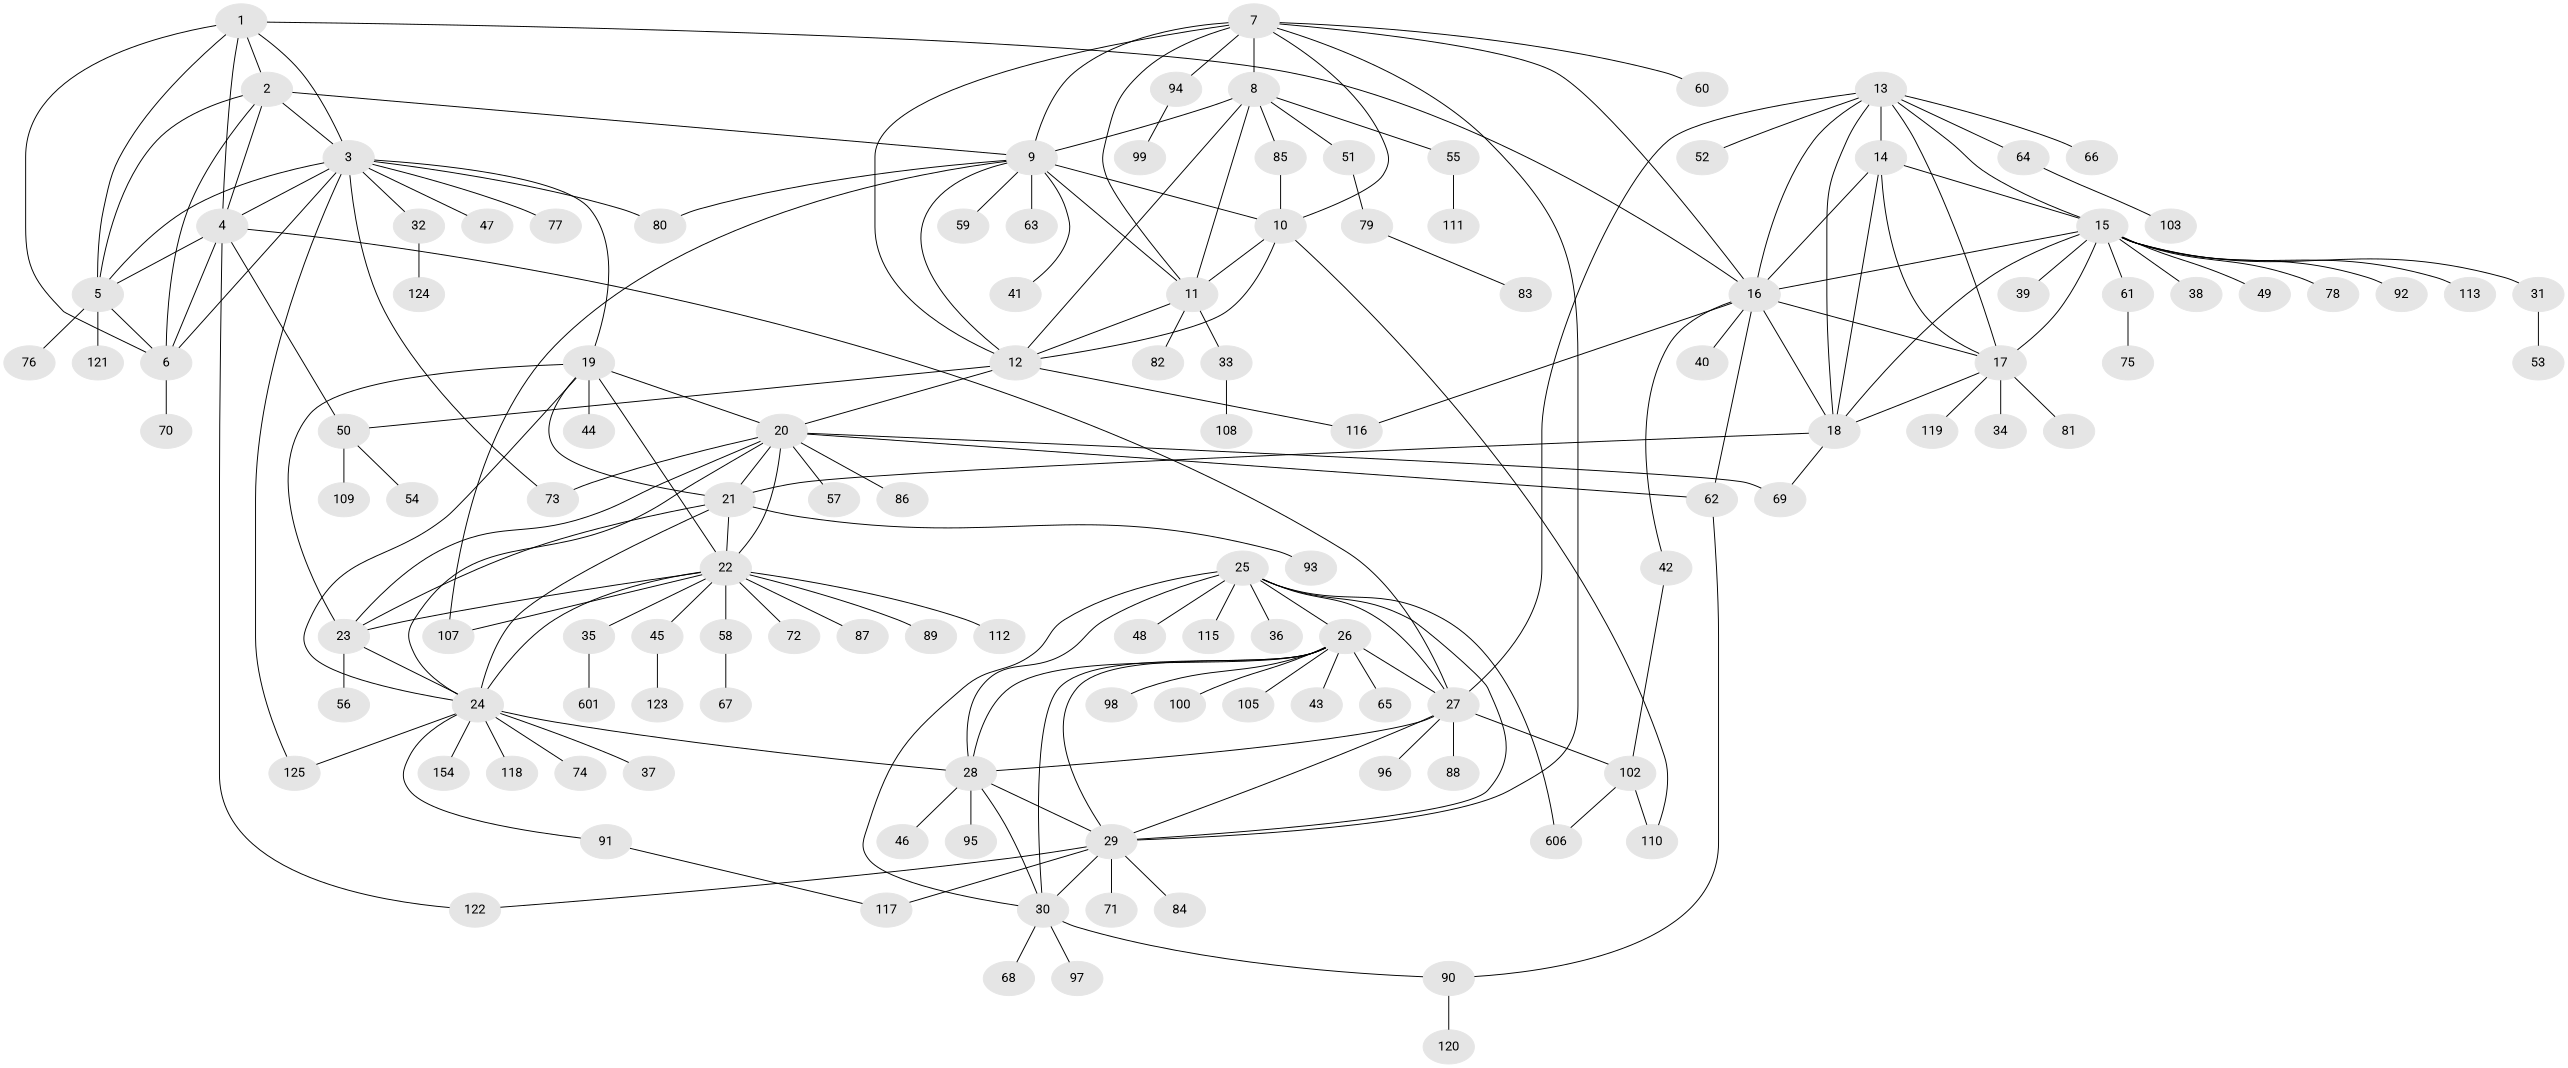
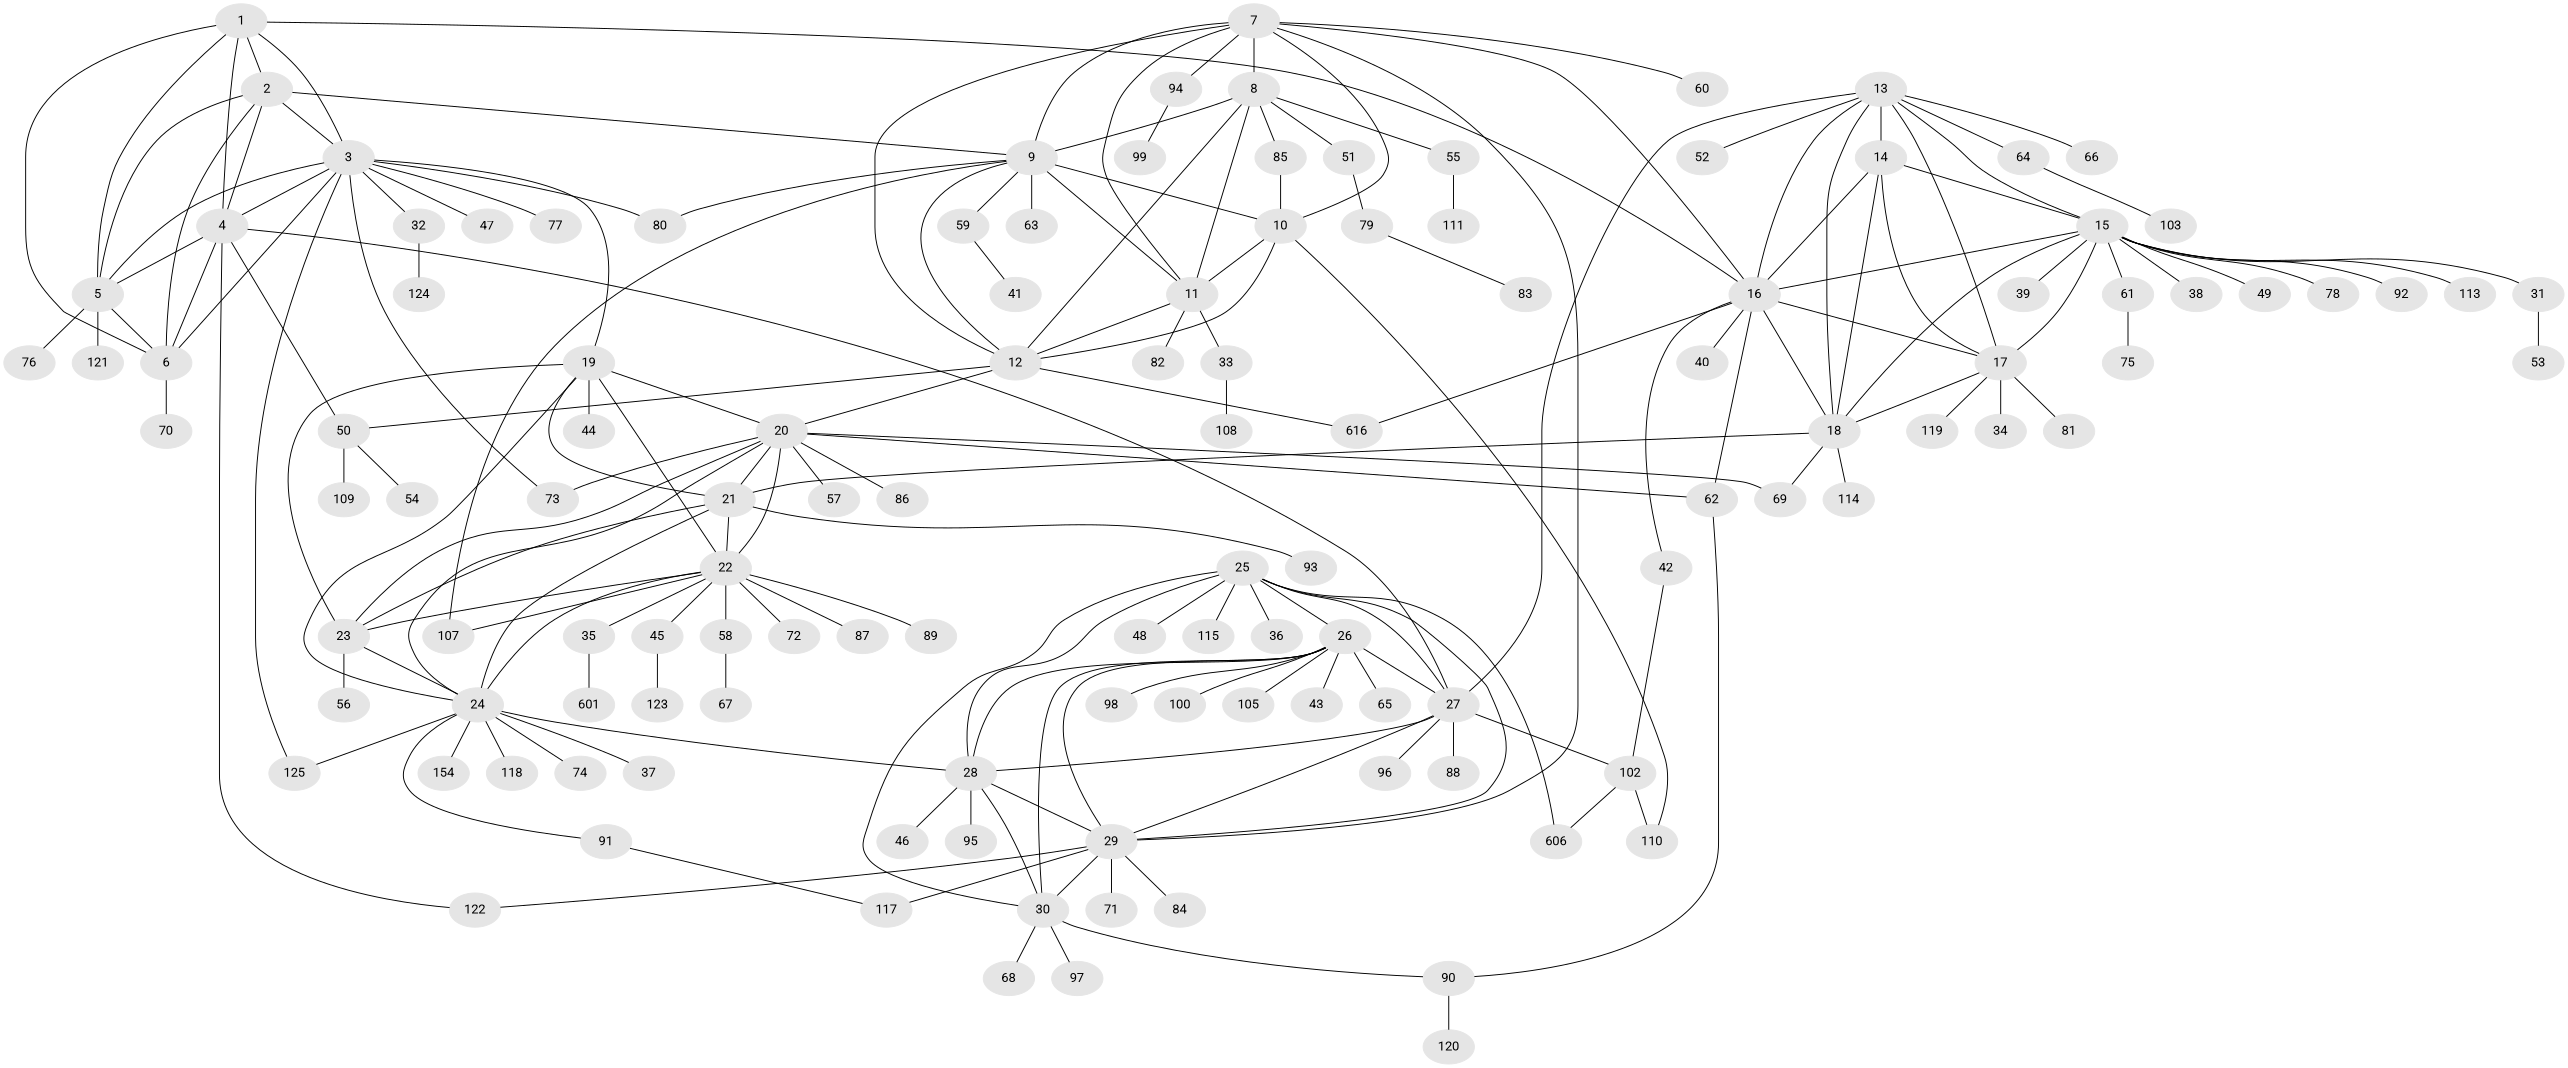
edge "9" -- "41": now "59" -- "41"
node "116": label "116" -> "616"
node "114": added
node "112": removed
